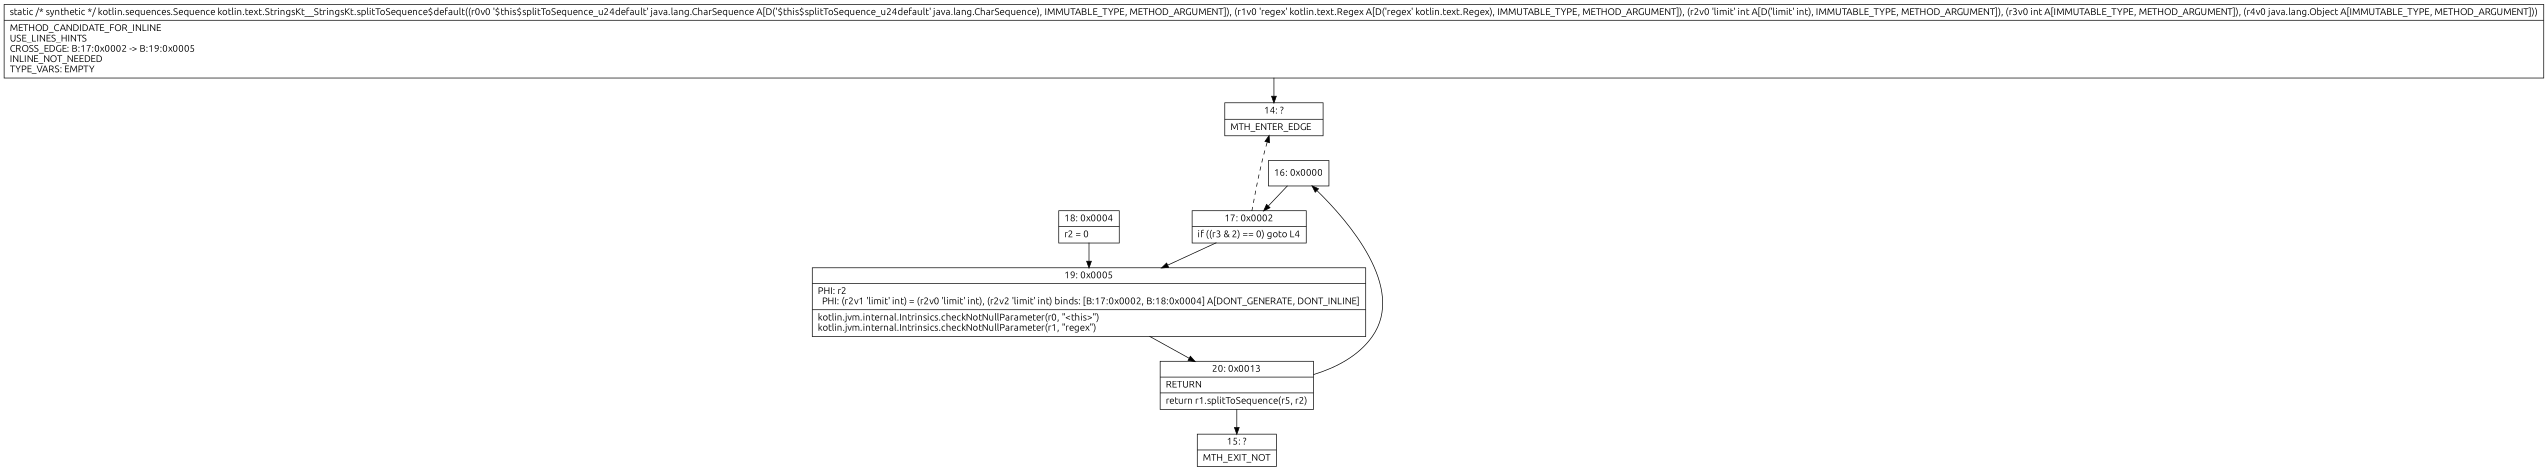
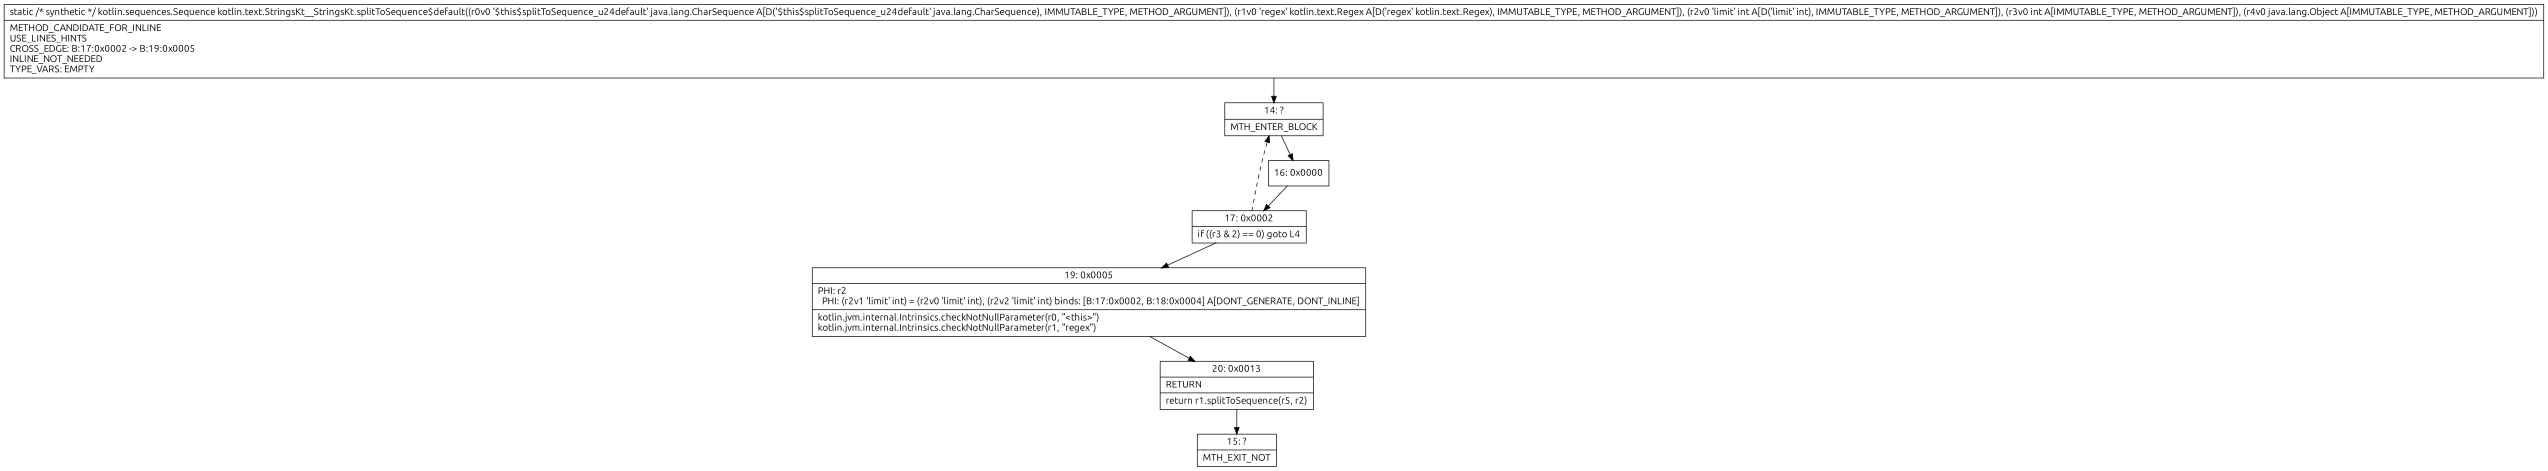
node "14: ?": text "MTH_ENTER_EDGE" -> "MTH_ENTER_BLOCK"
node "18: 0x0004": removed
edge "20: 0x0013" -> "16: 0x0000": now "14: ?" -> "16: 0x0000"
